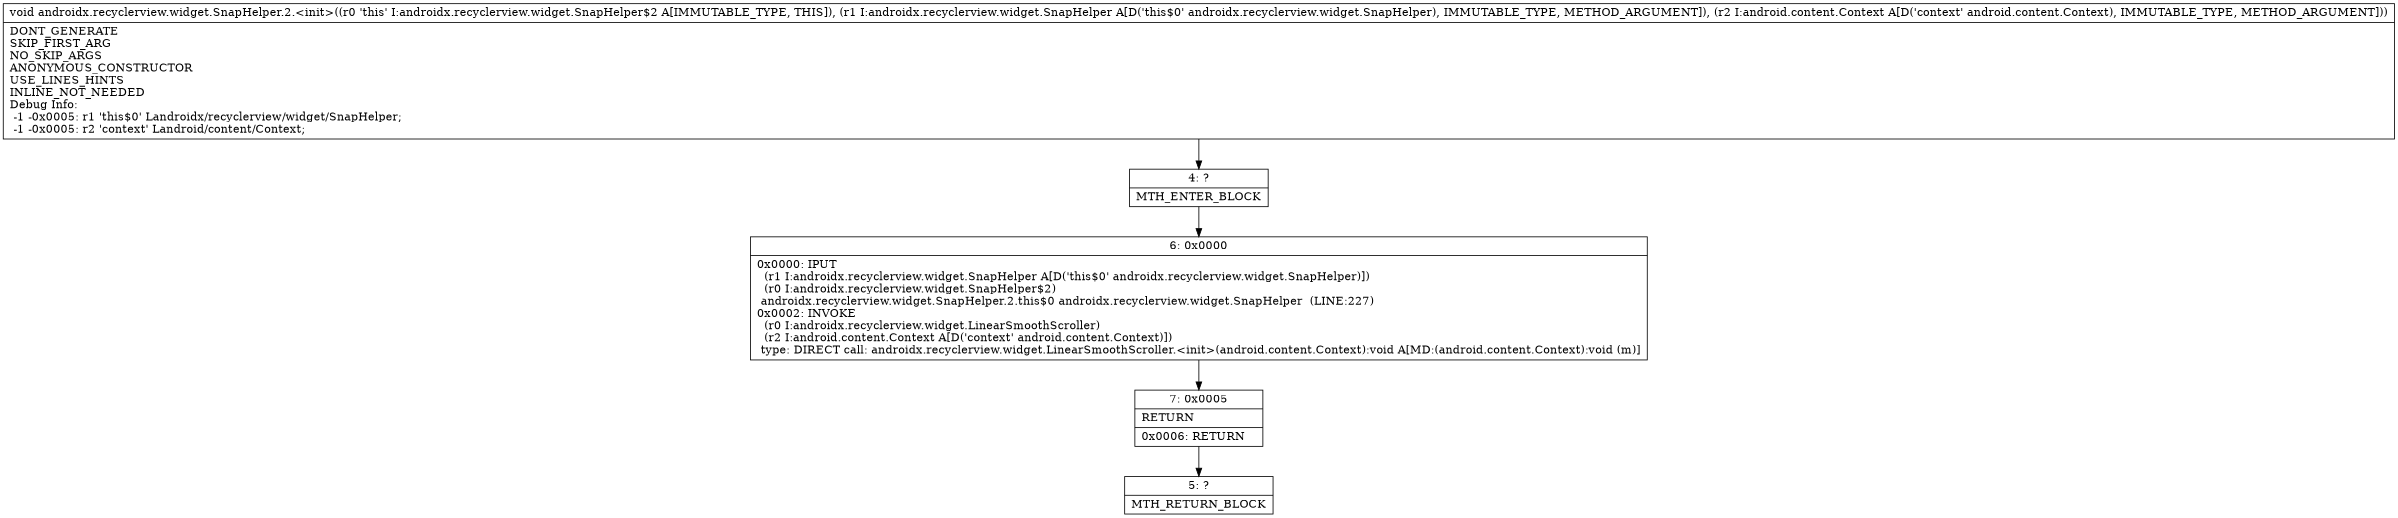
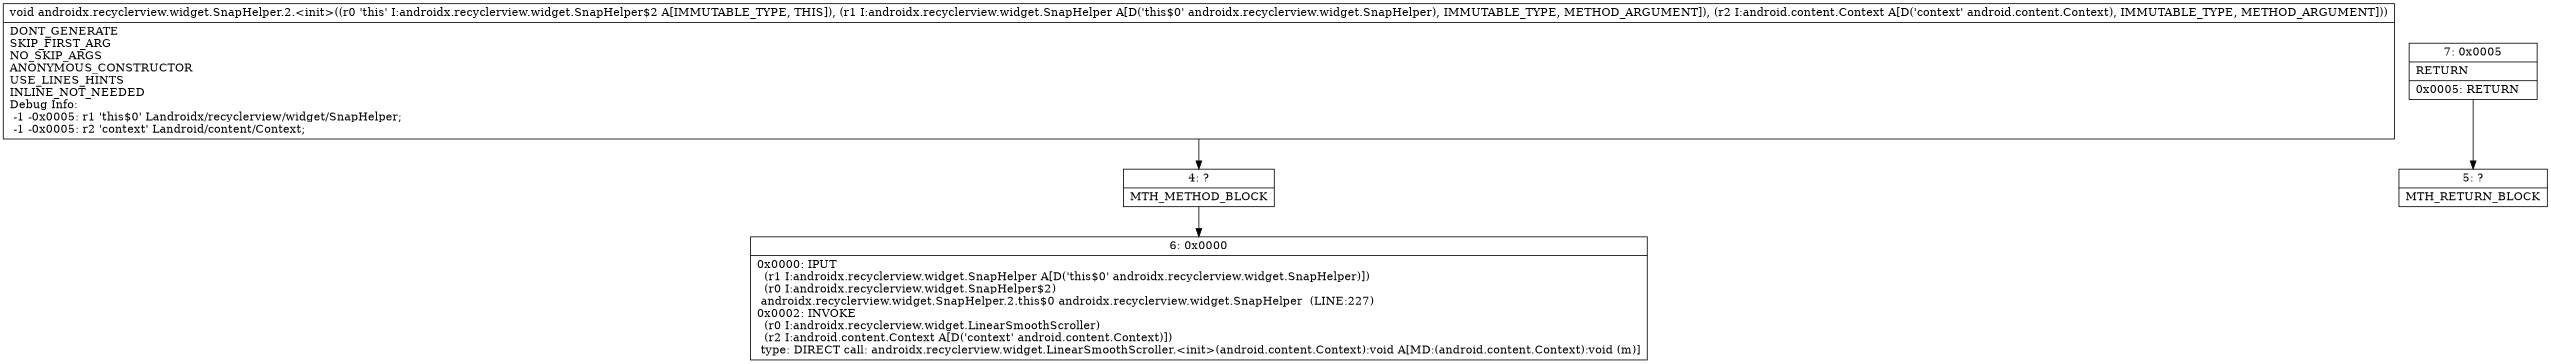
node "4: ?": text "MTH_ENTER_BLOCK" -> "MTH_METHOD_BLOCK"
edge "6: 0x0000" -> "7: 0x0005": removed
node "7: 0x0005": text "0x0006: RETURN" -> "0x0005: RETURN"
